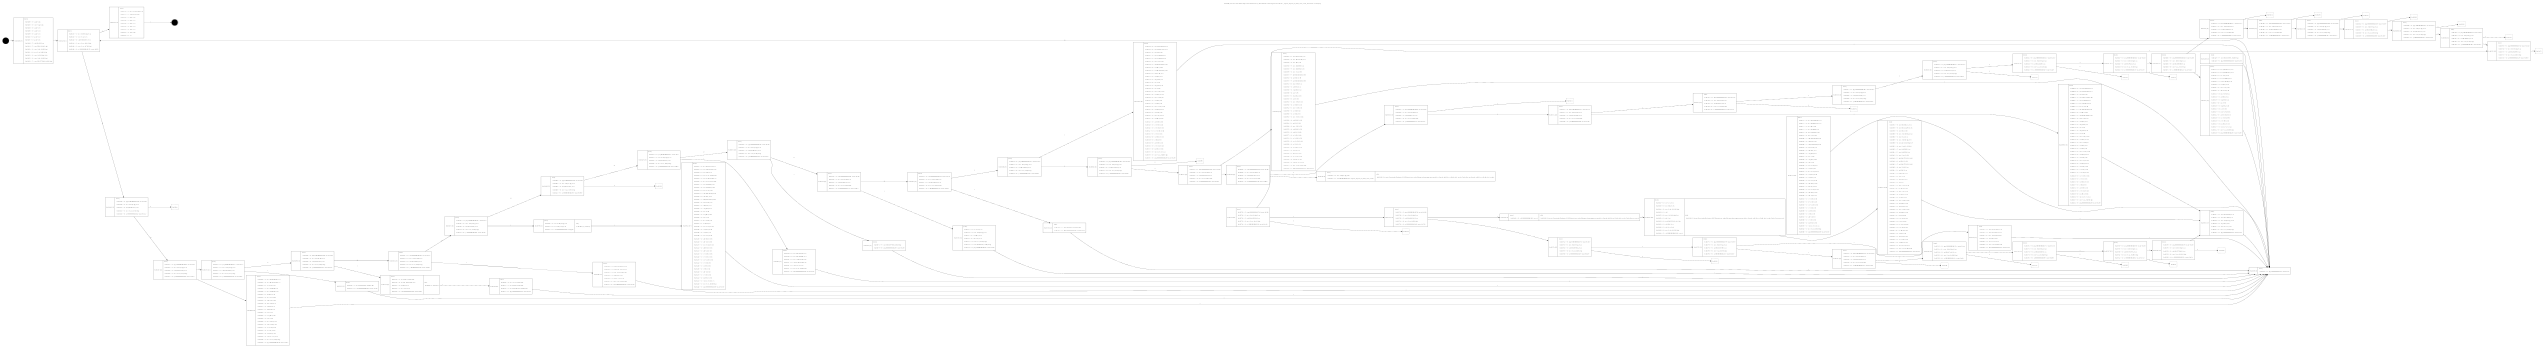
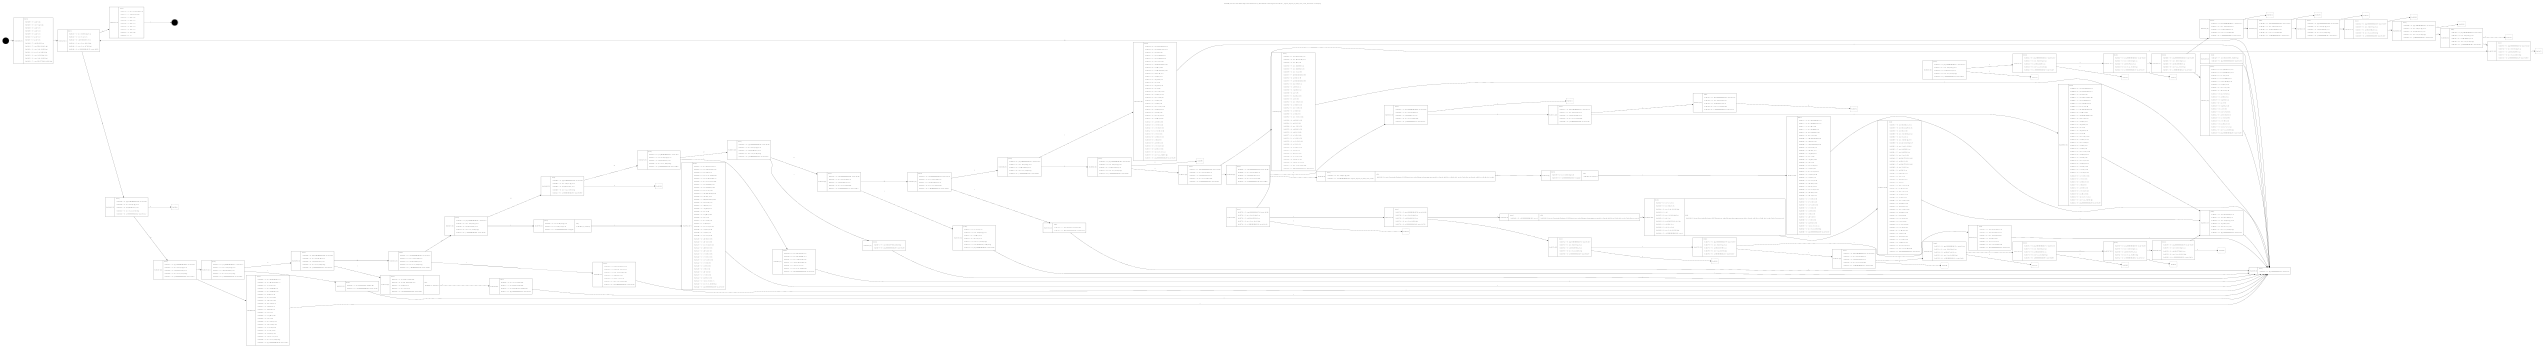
node "0x4015fc [25]": removed
node "0x401cd9 [9]": added
